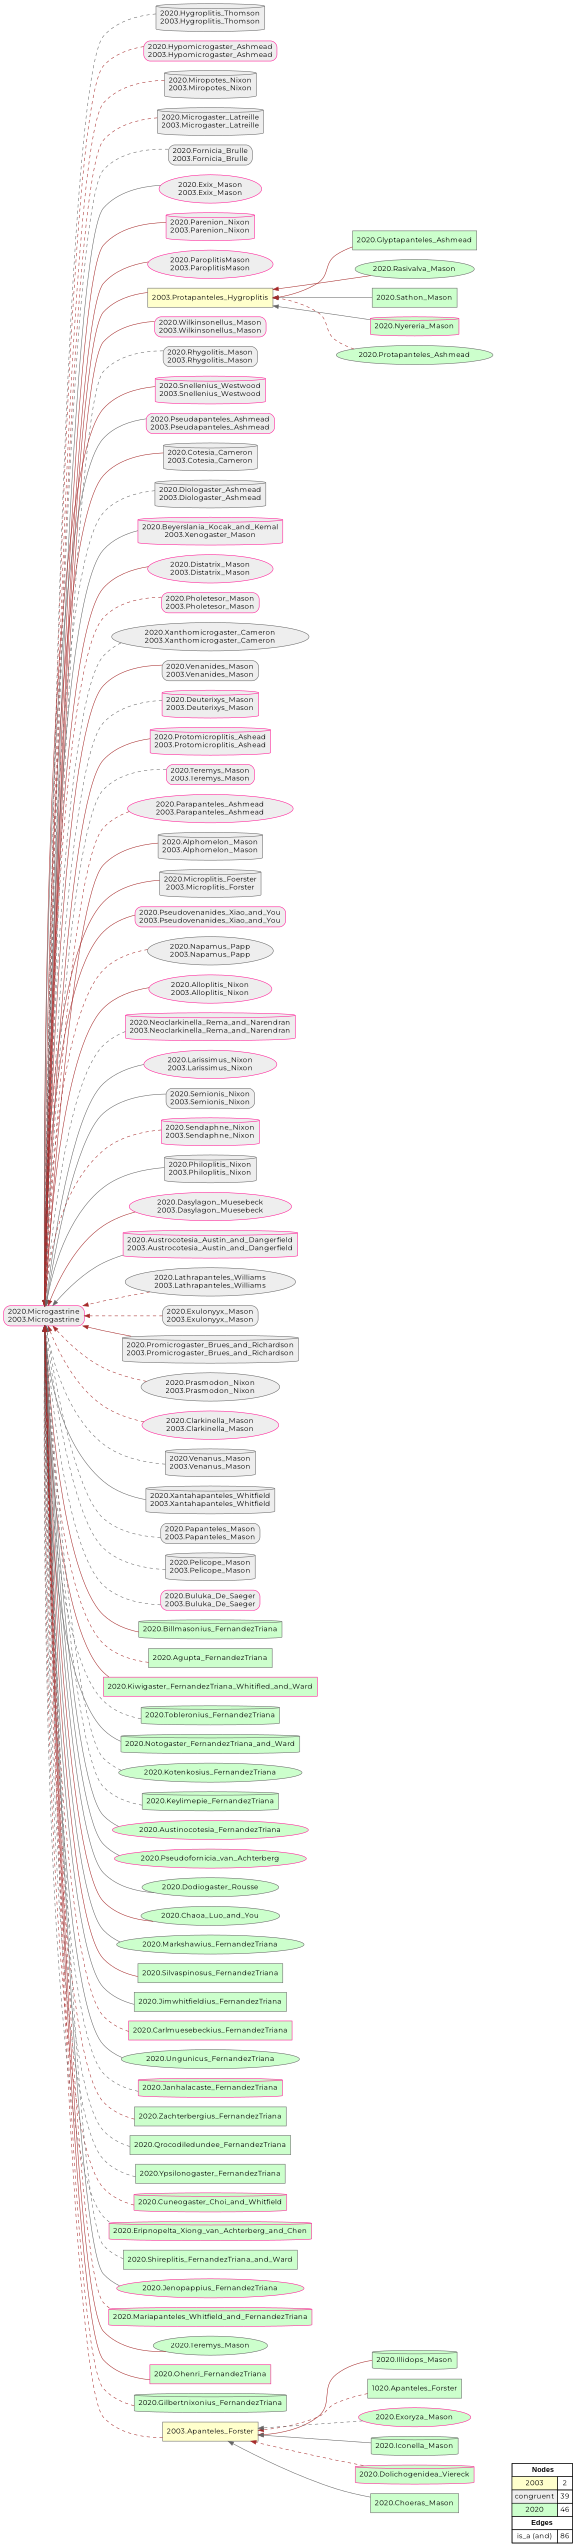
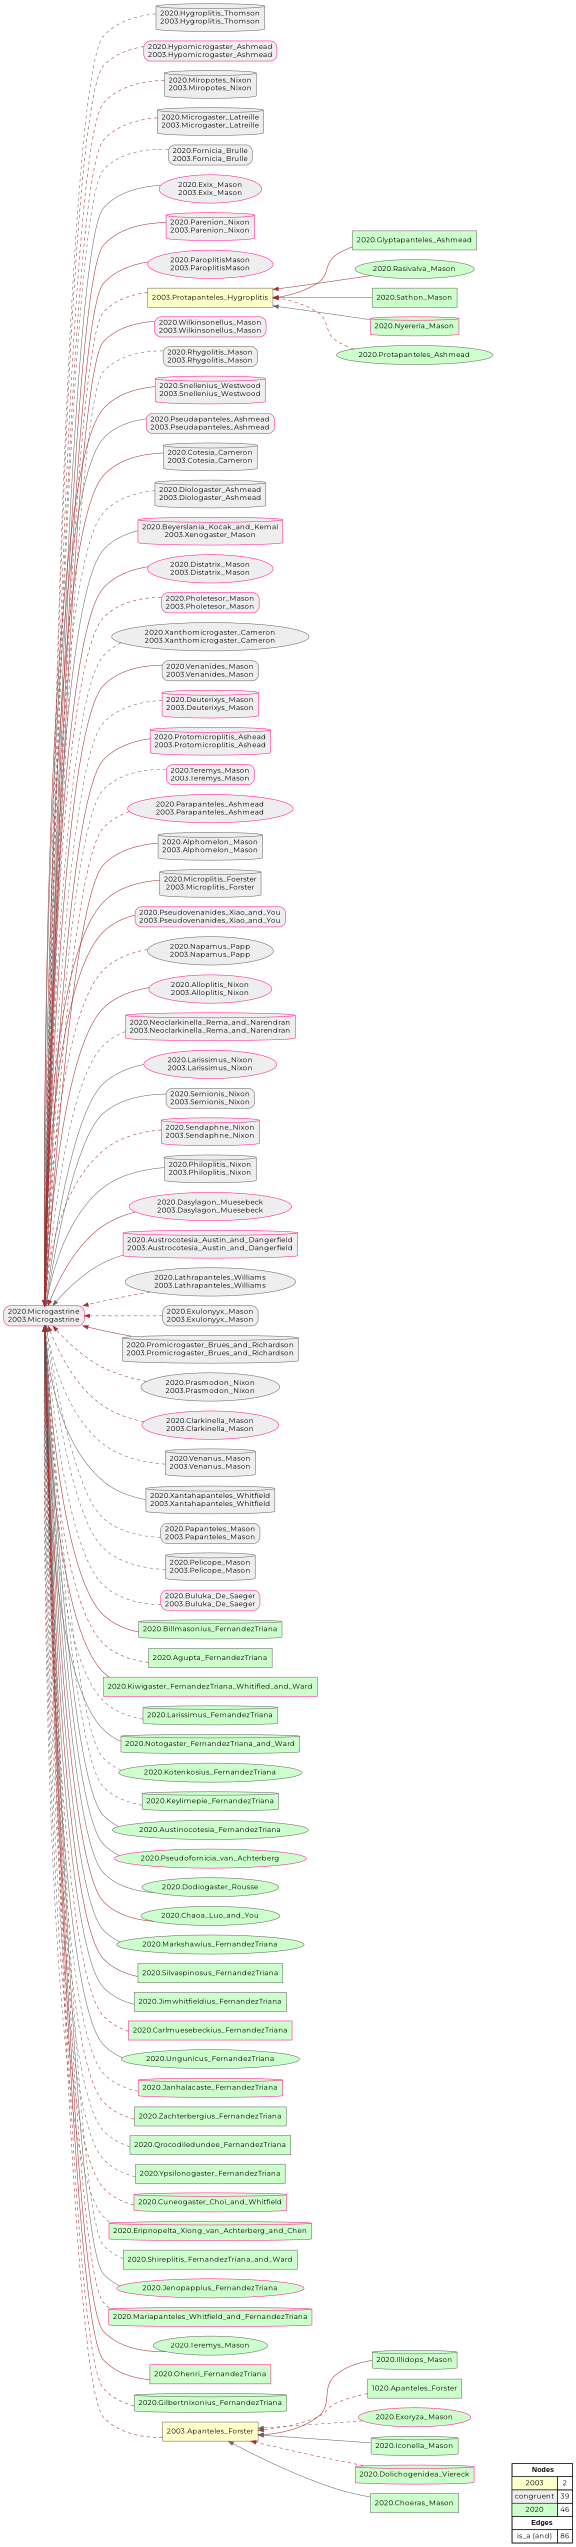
edge "2003.Protapanteles_Hygroplitis" -> "2020.Microgastrine 2003.Microgastrine": style bold -> dashed
node "2020.Tobleronius_FernandezTriana": label "2020.Tobleronius_FernandezTriana" -> "2020.Larissimus_FernandezTriana"
node "2020.Austinocotesia_FernandezTriana": color deeppink -> gray40
